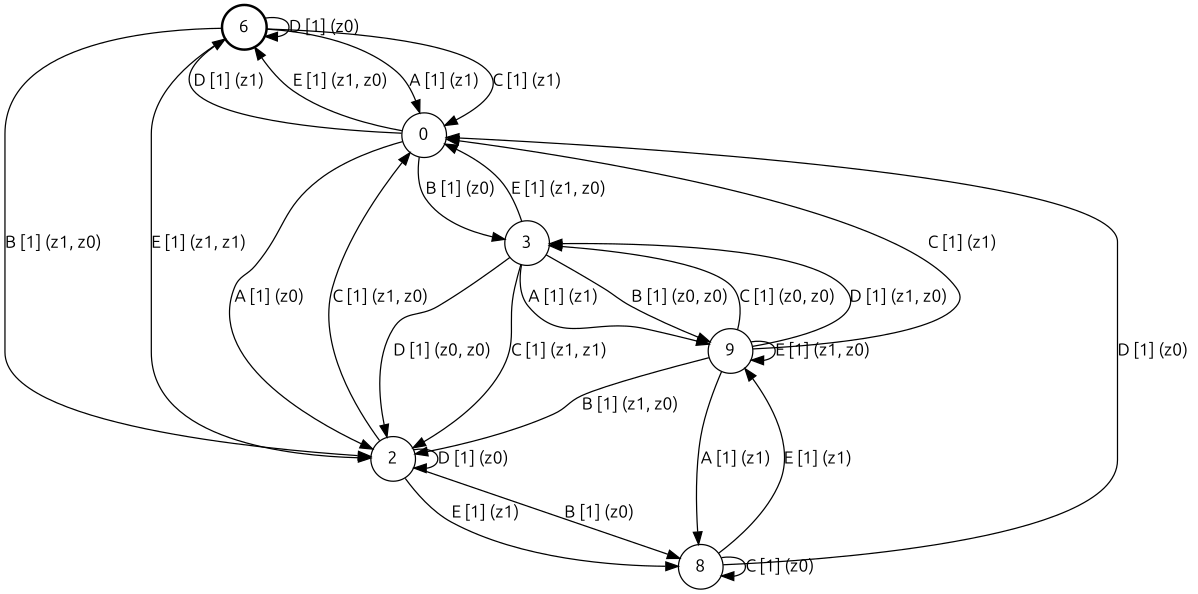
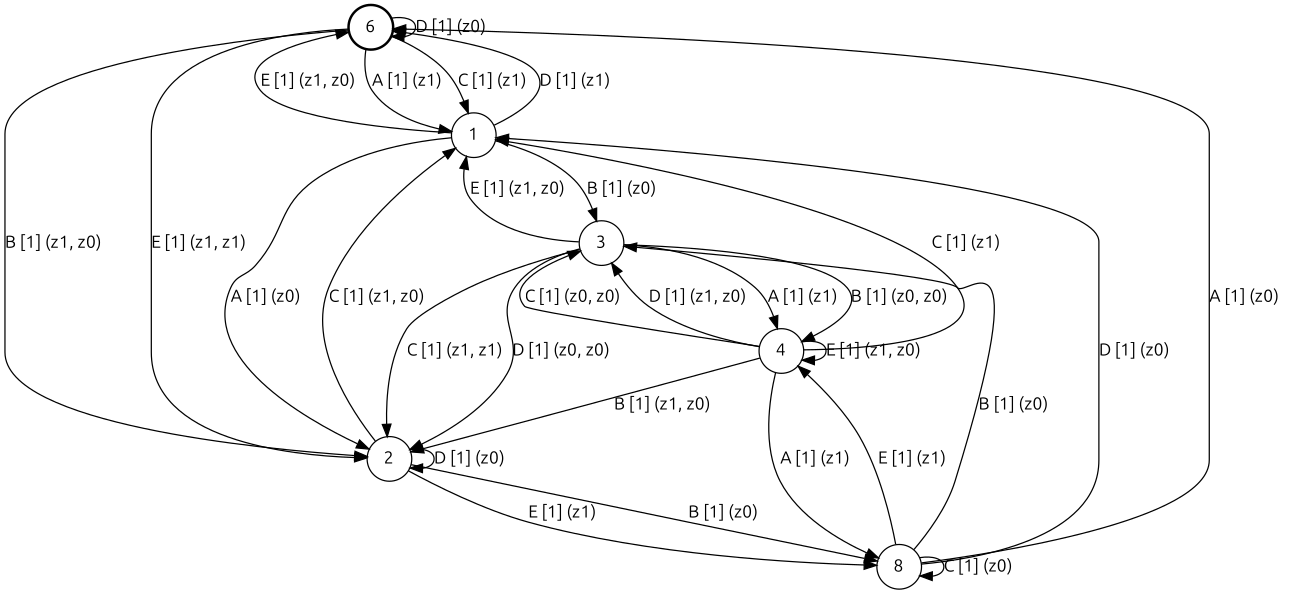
edge "8" -> "6": added, label "A [1] (z0)"
node "0": label "0" -> "1"
edge "8" -> "3": added, label "B [1] (z0)"
node "9": label "9" -> "4"
